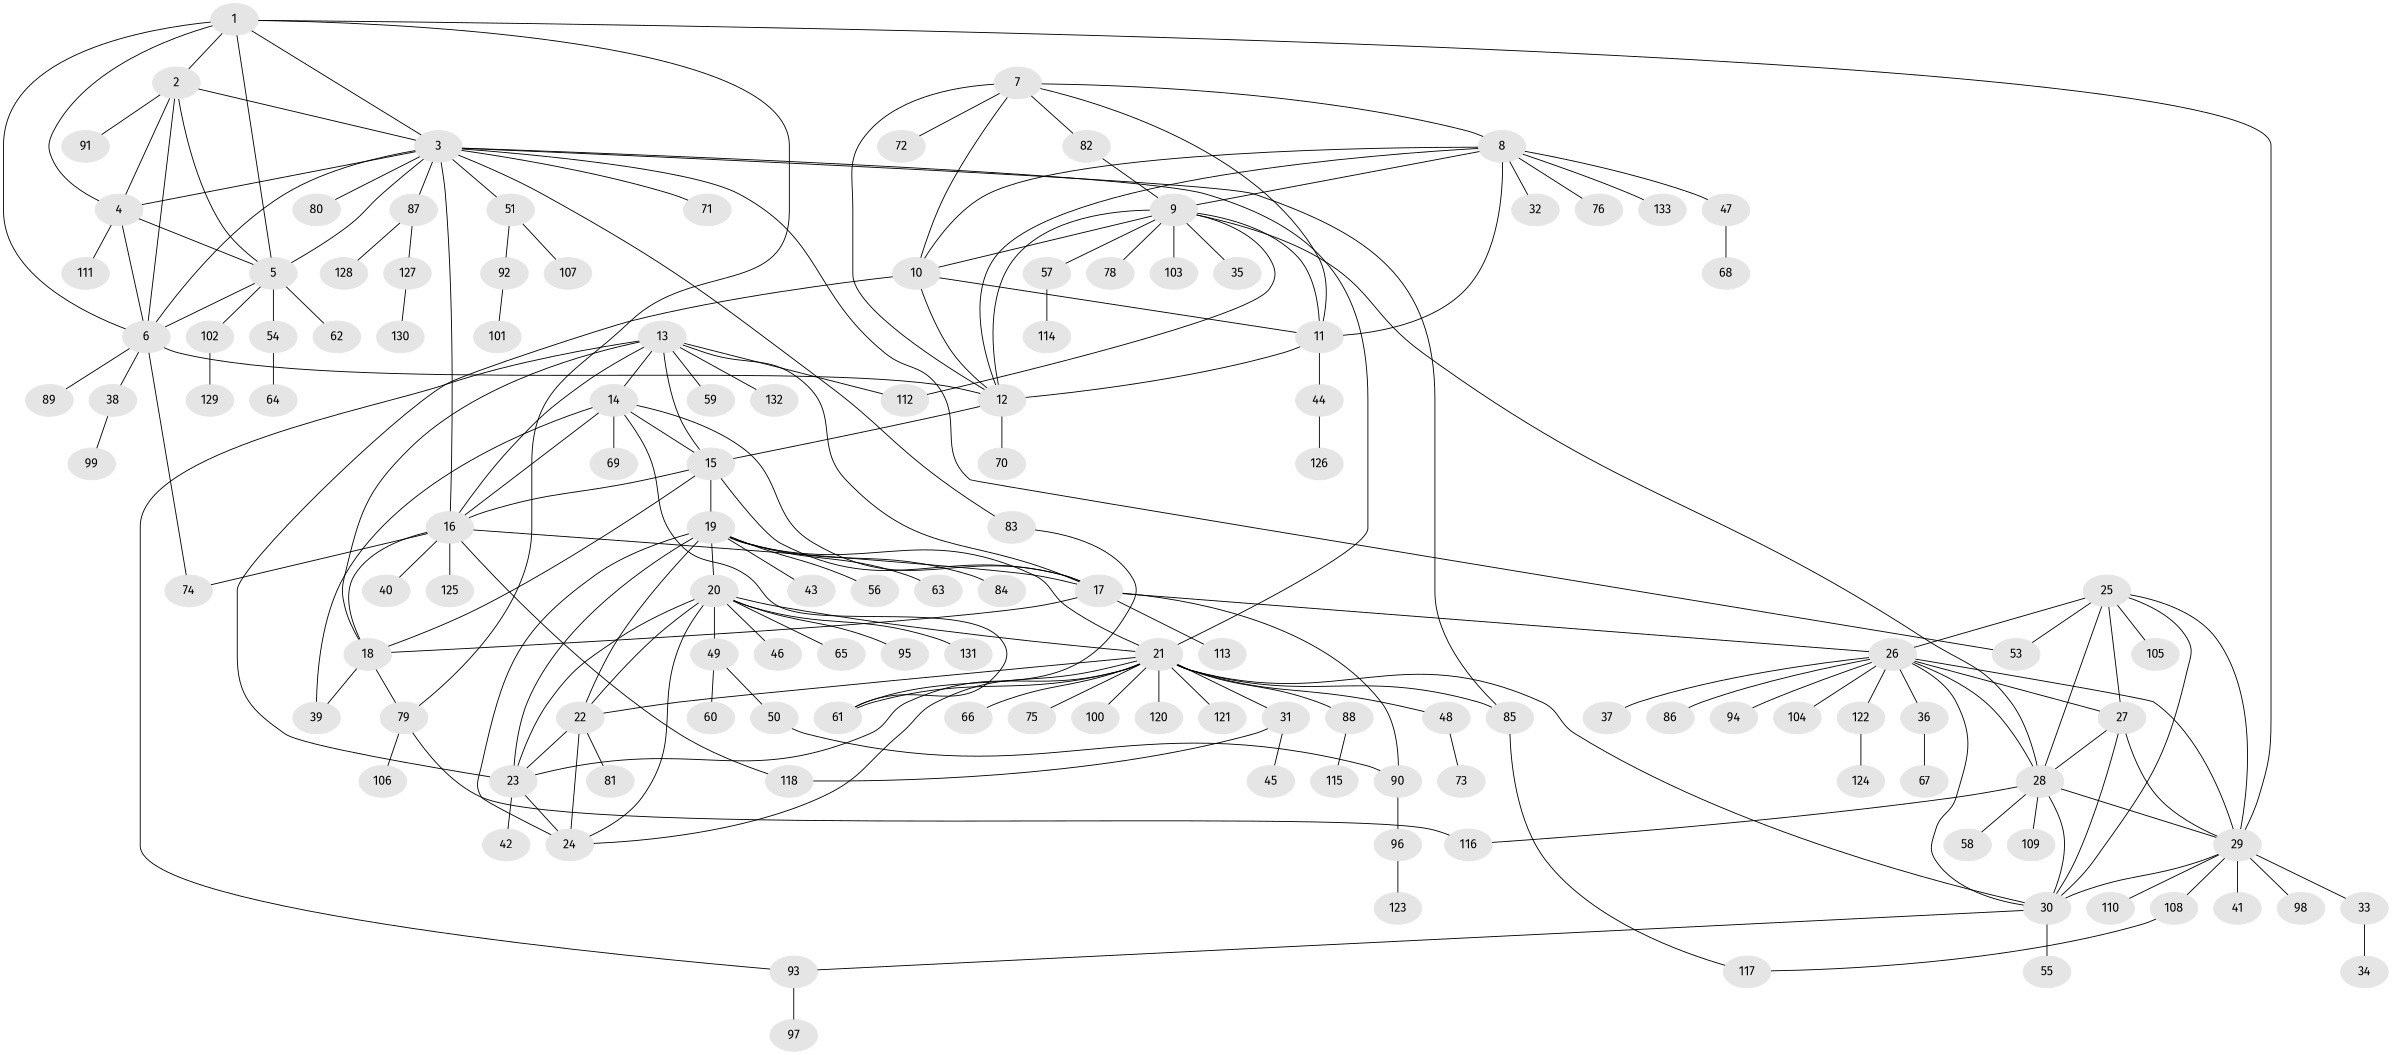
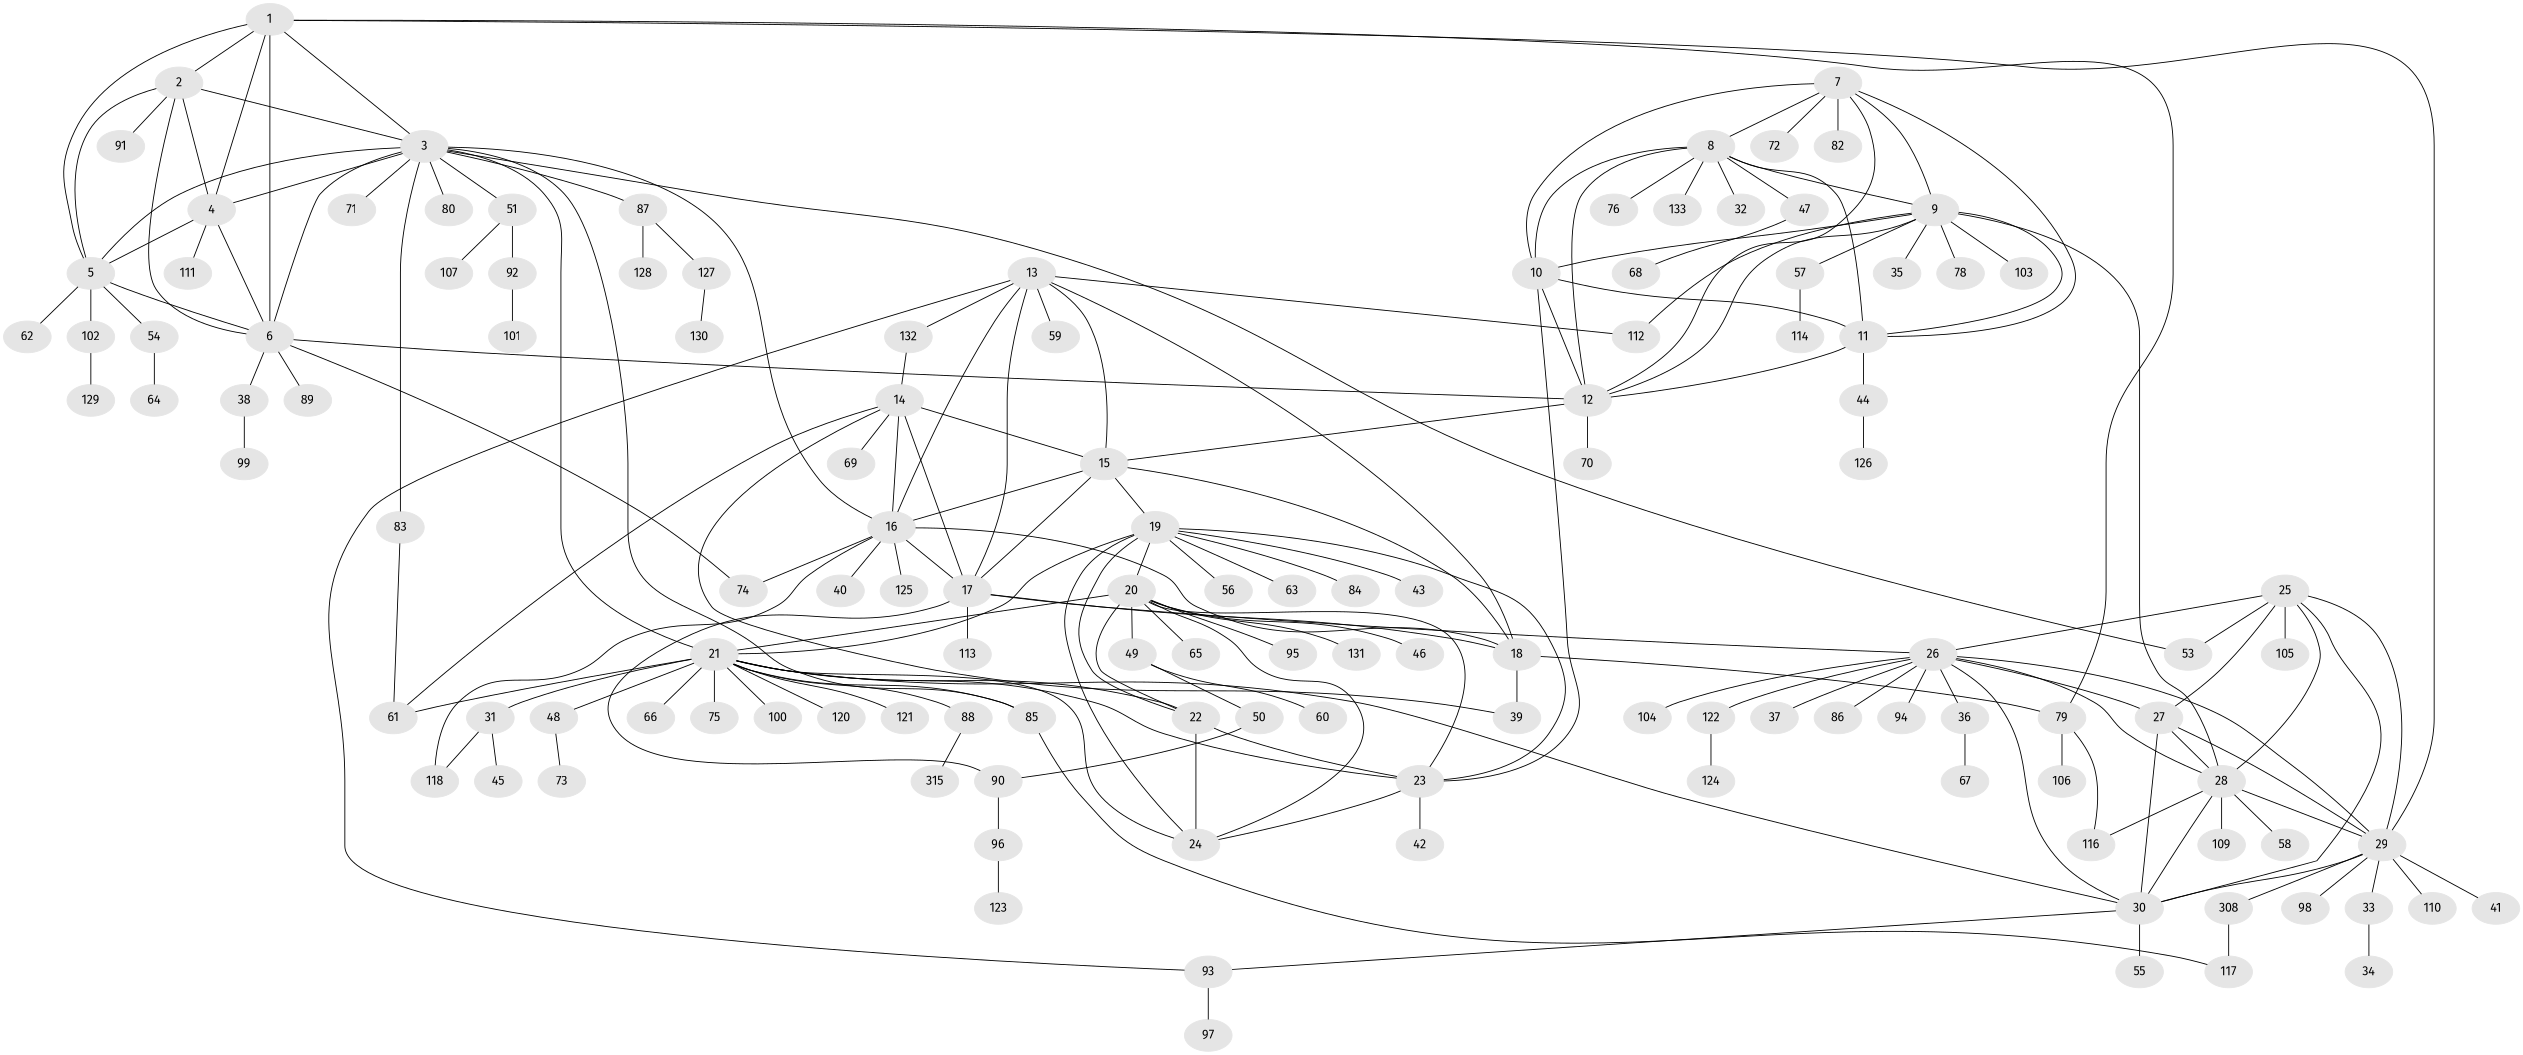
edge "82" -- "9": now "7" -- "9"
edge "13" -- "14": now "132" -- "14"
node "81": removed
node "115": label "115" -> "315"
node "108": label "108" -> "308"
